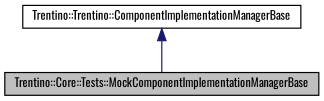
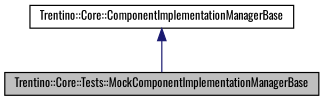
node "Trentino::Trentino::ComponentImplementationManagerBase": label "Trentino::Trentino::ComponentImplementationManagerBase" -> "Trentino::Core::ComponentImplementationManagerBase"
